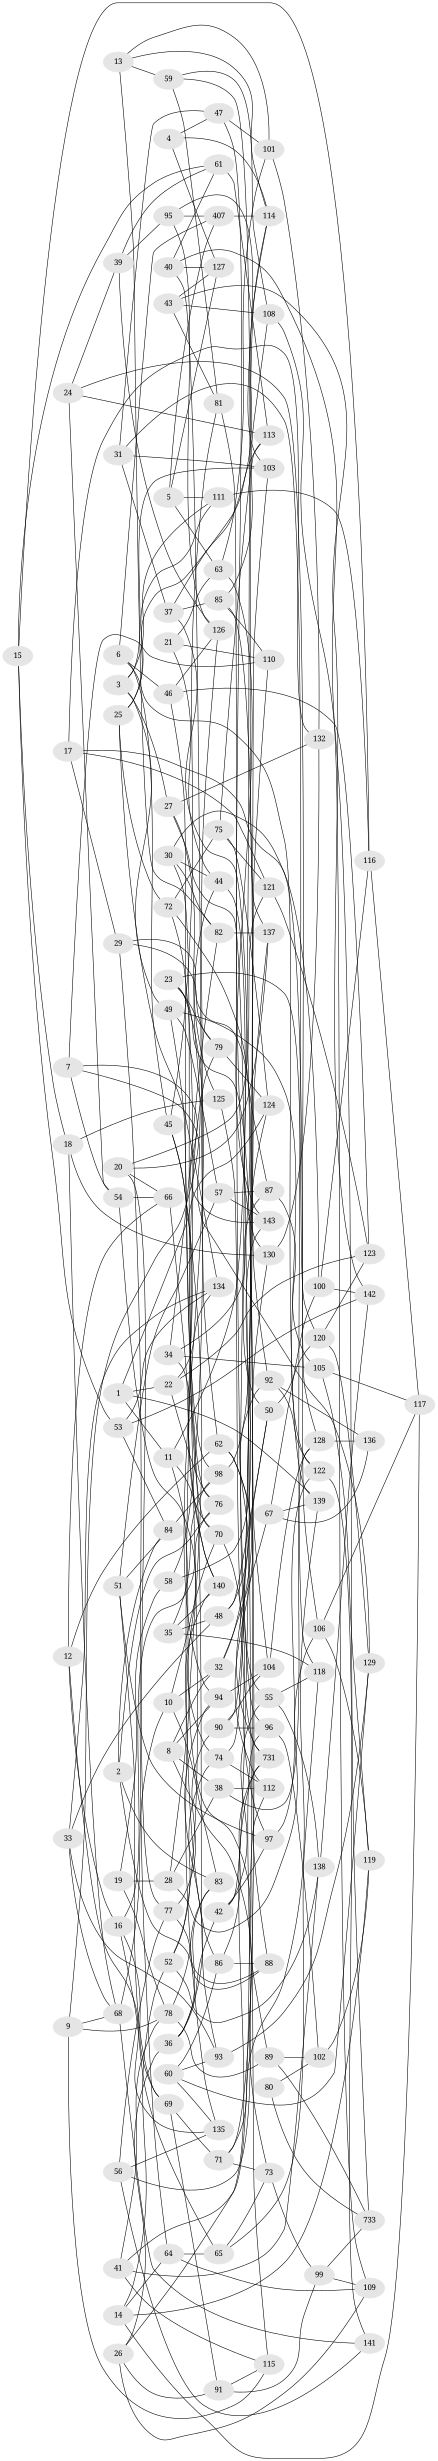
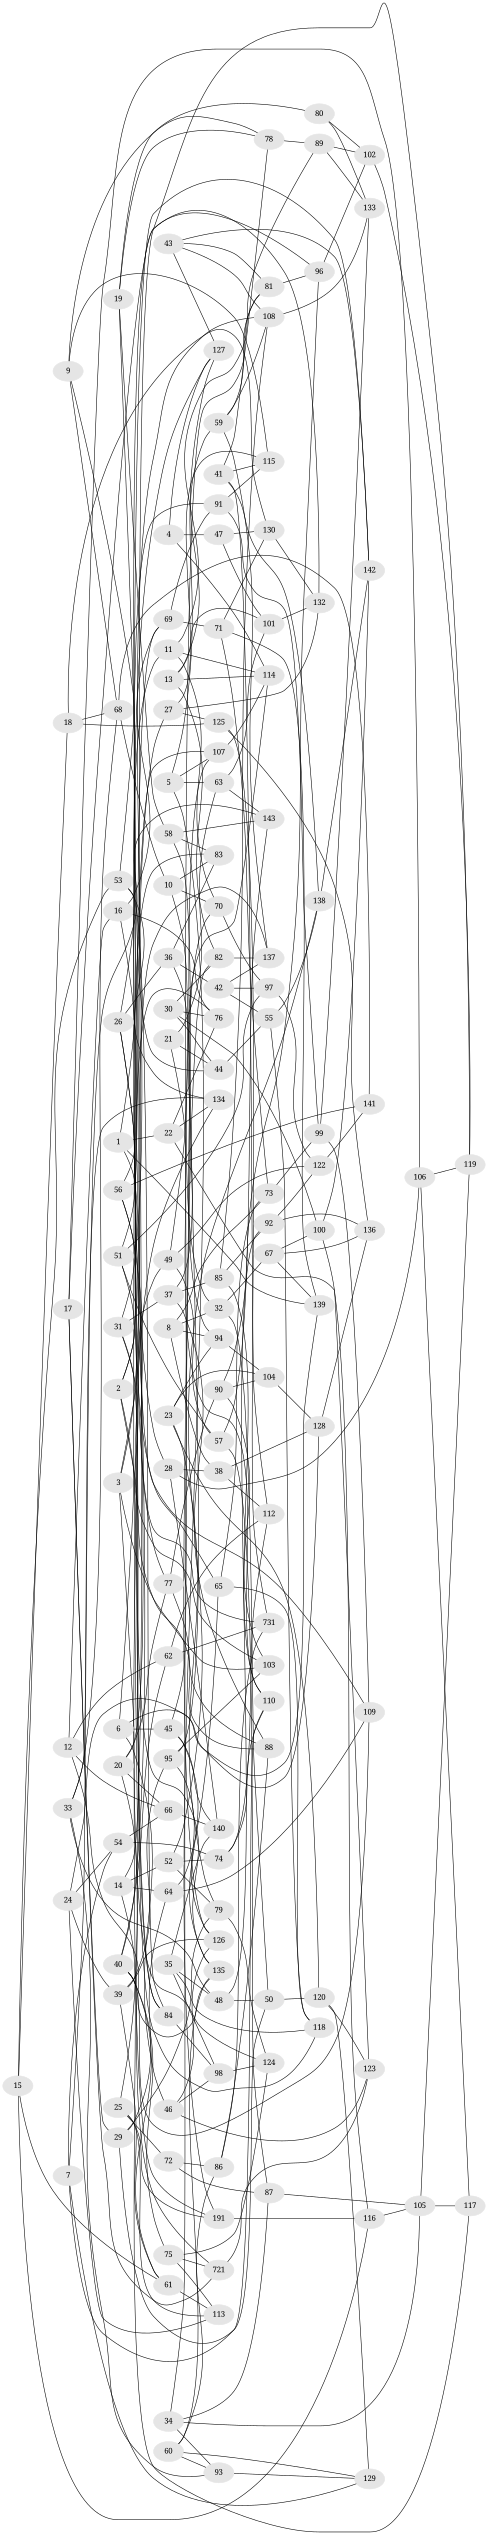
edge "80" -- "19": added
node "407": label "407" -> "107"
edge "47" -- "31": now "108" -- "31"
node "111": label "111" -> "191"
edge "75" -- "72": now "75" -- "40"
node "121": label "121" -> "721"
edge "125" -- "136": added
edge "116" -- "117": now "116" -- "105"
edge "83" -- "78": now "83" -- "58"
node "733": label "733" -> "133"
